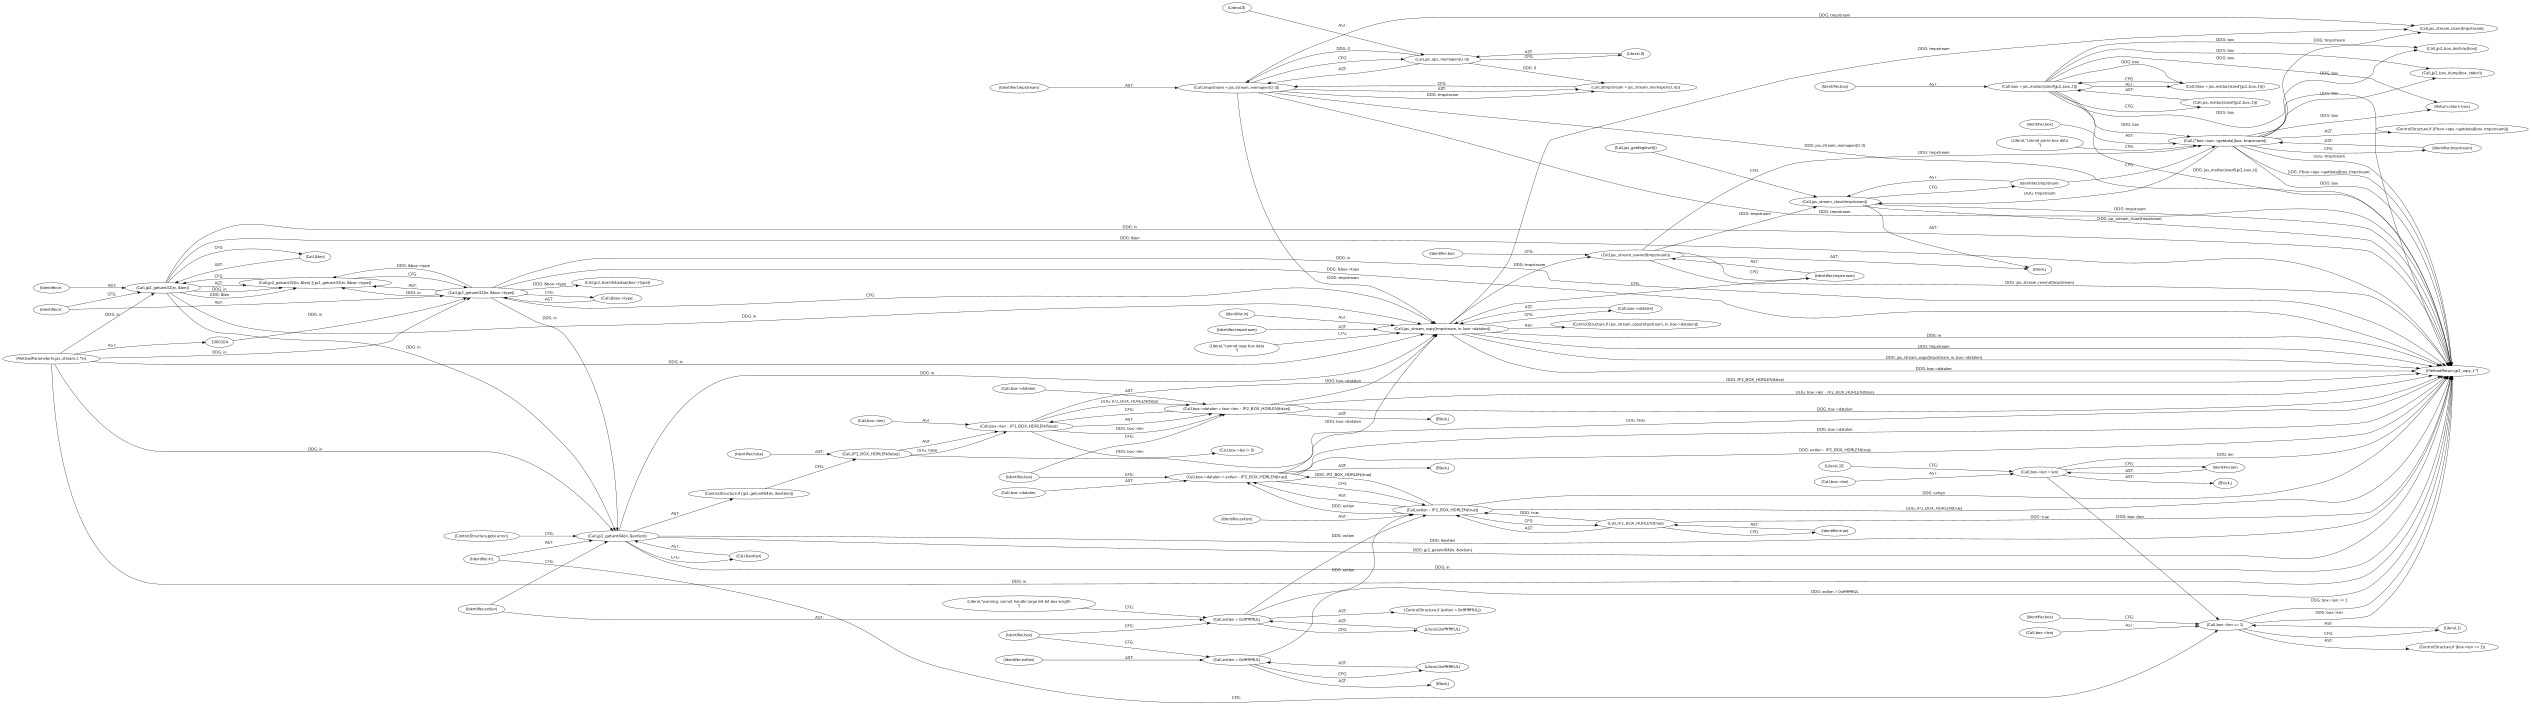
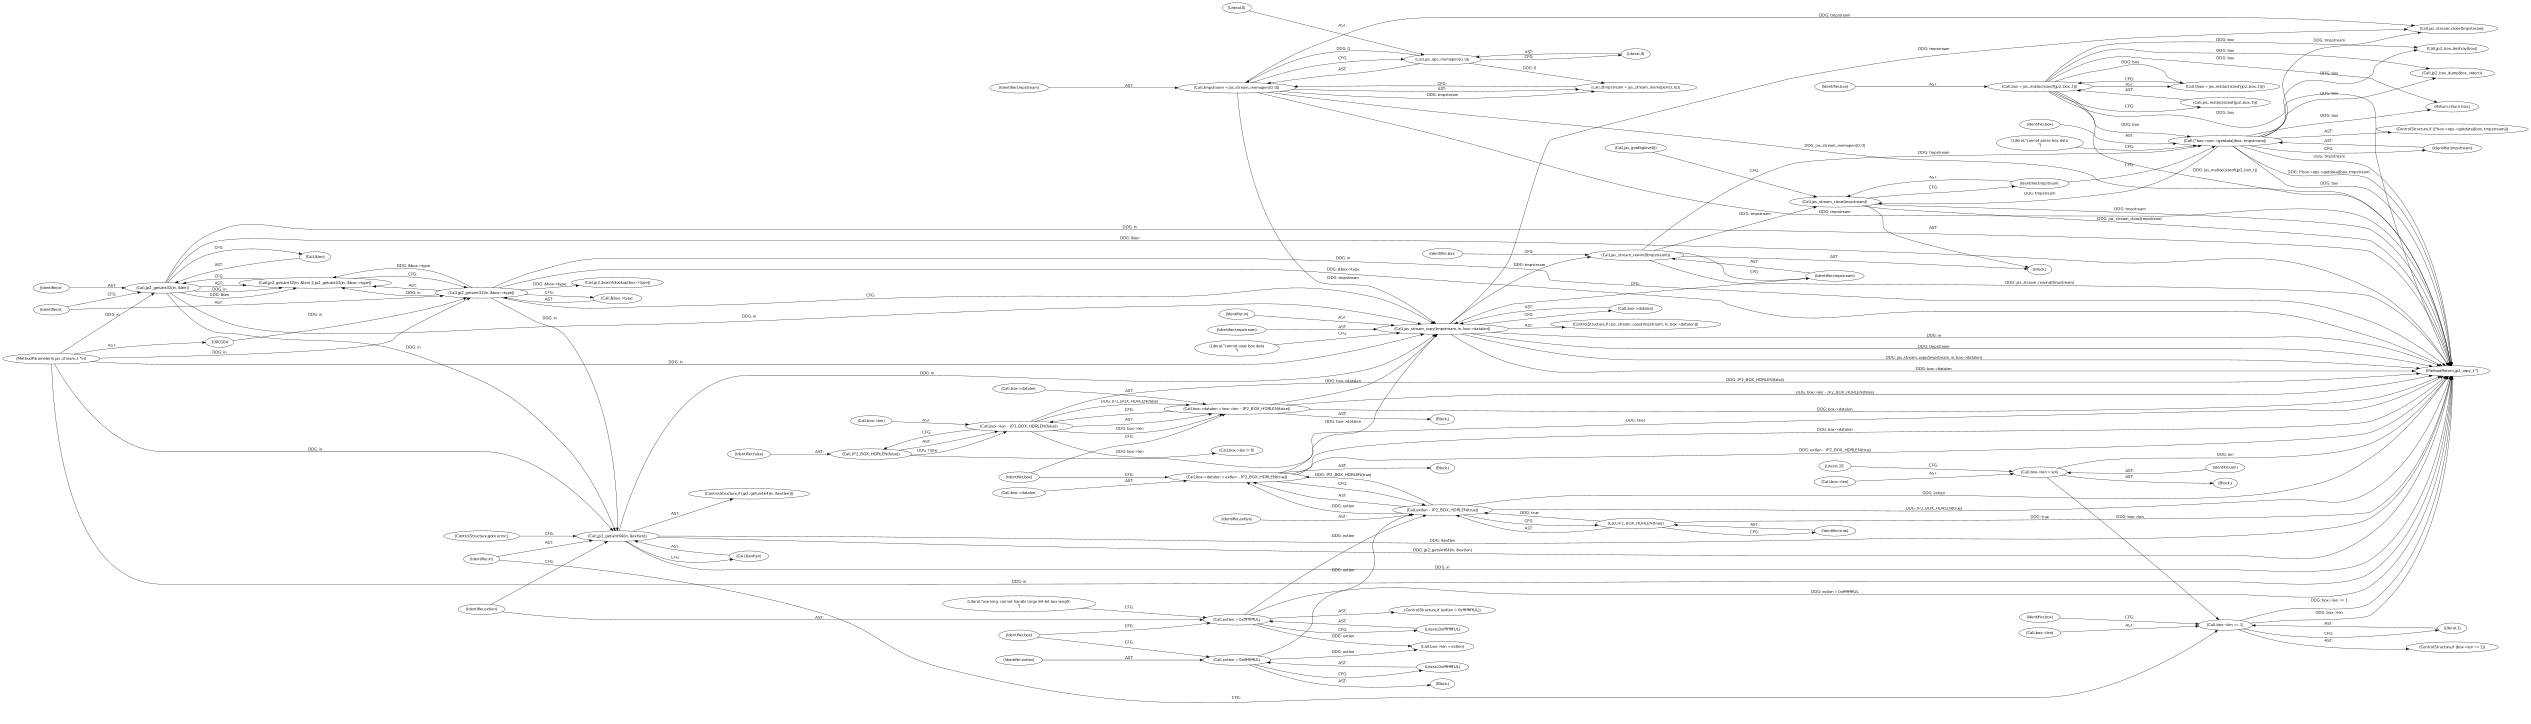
edge "(Call,box->len = len)" -> "(Identifier,len)": removed, label "CFG:"
edge "(ControlStructure,if (jp2_getuint64(in, &extlen)))" -> "(Call,JP2_BOX_HDRLEN(false))": now "(Call,box->len - JP2_BOX_HDRLEN(false))" -> "(Call,JP2_BOX_HDRLEN(false))"
node "(Call,box->len = extlen)": added
